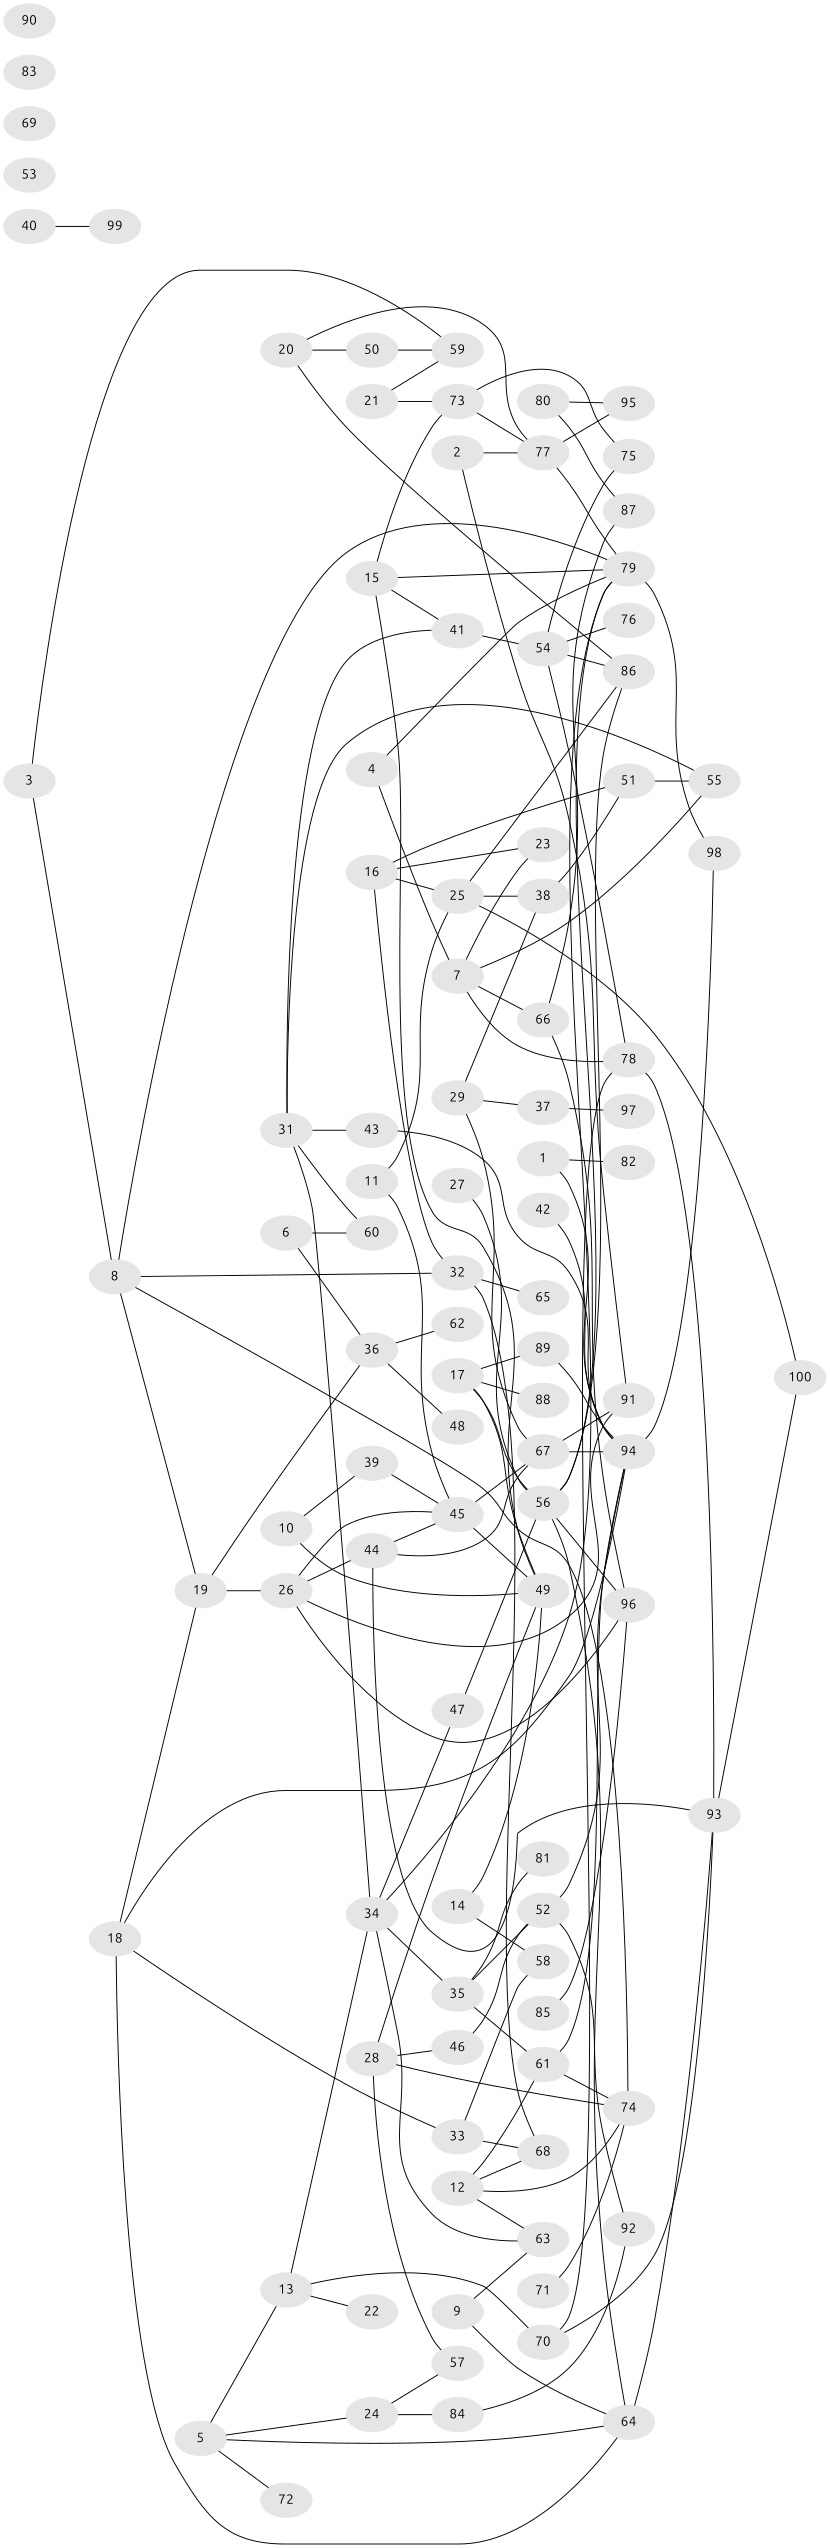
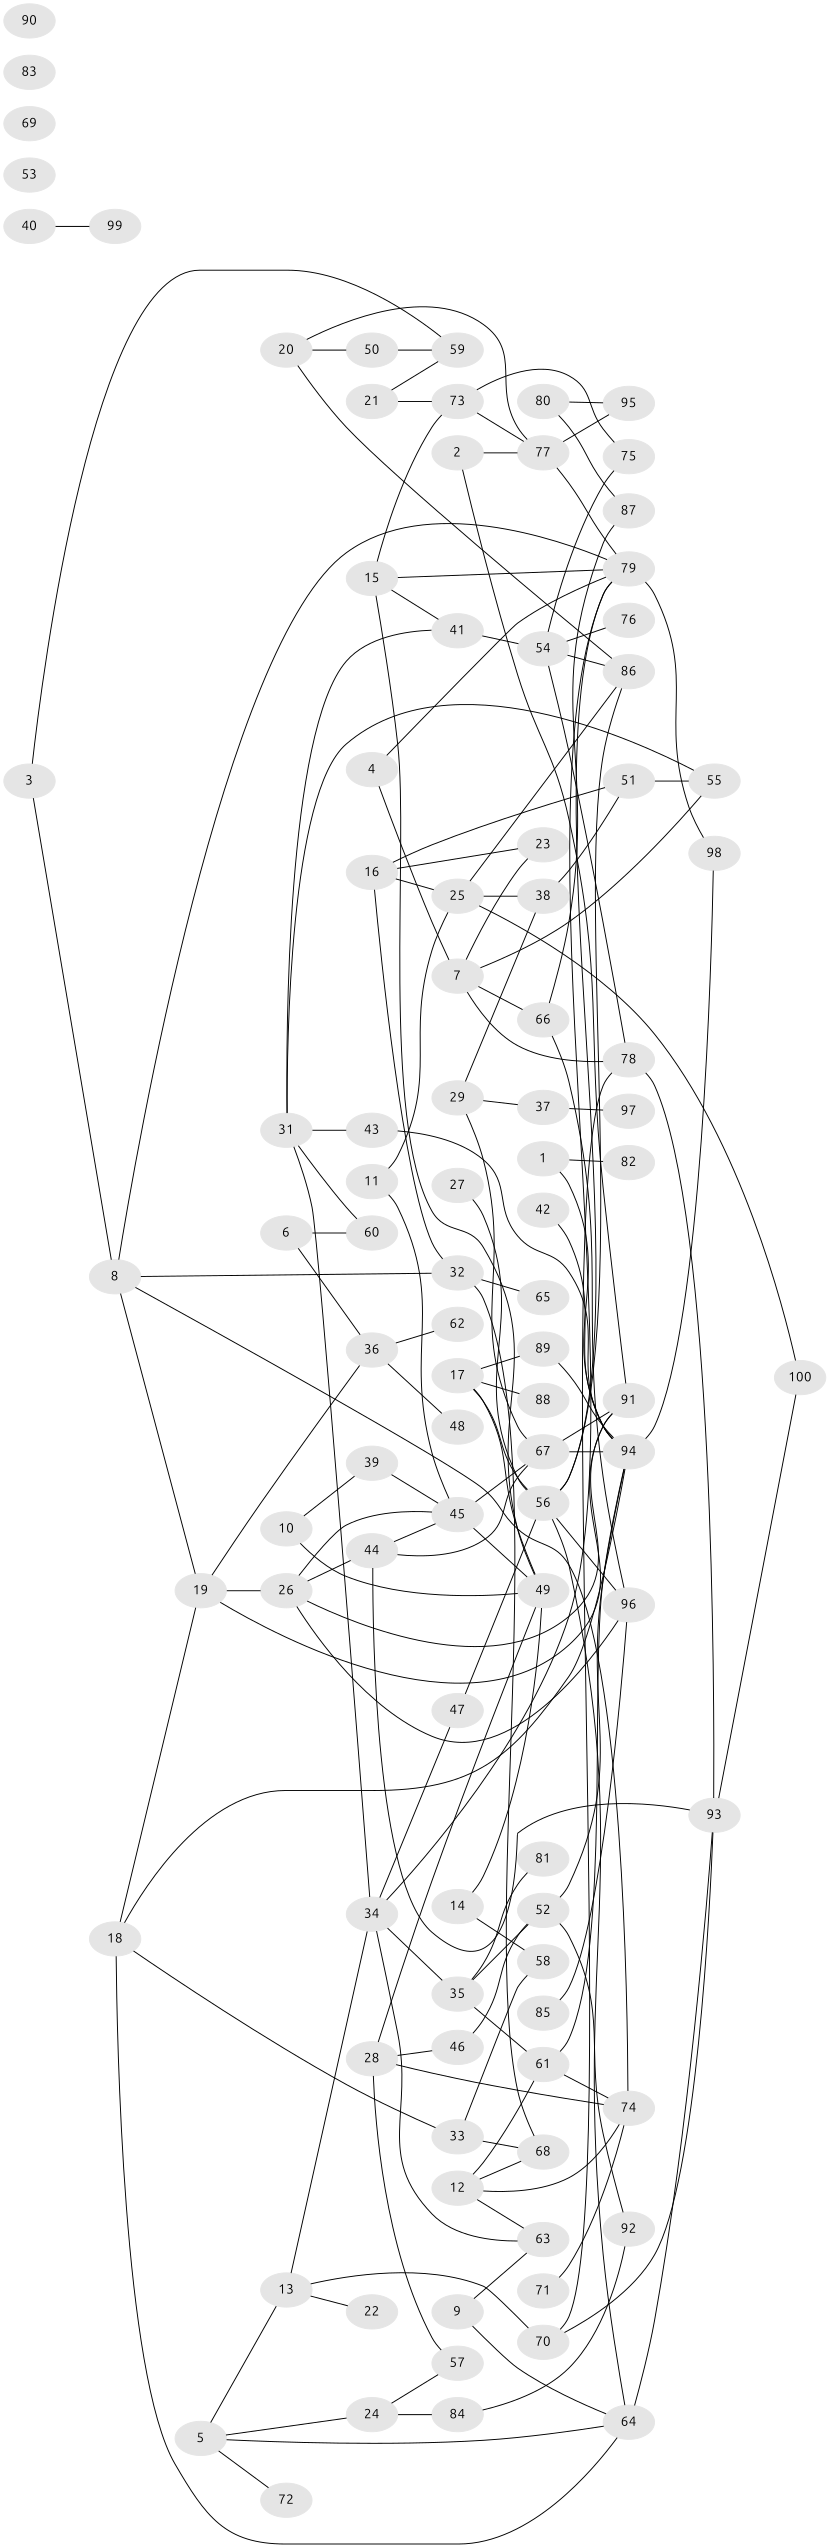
edge "91" -- "19": added
